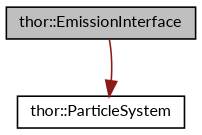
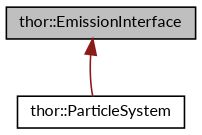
edge "thor::EmissionInterface" -> "thor::ParticleSystem": reversed
